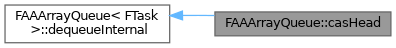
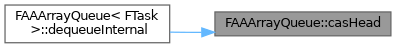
edge "FAAArrayQueue::casHead" -> "FAAArrayQueue< FTask >::dequeueInternal": reversed
